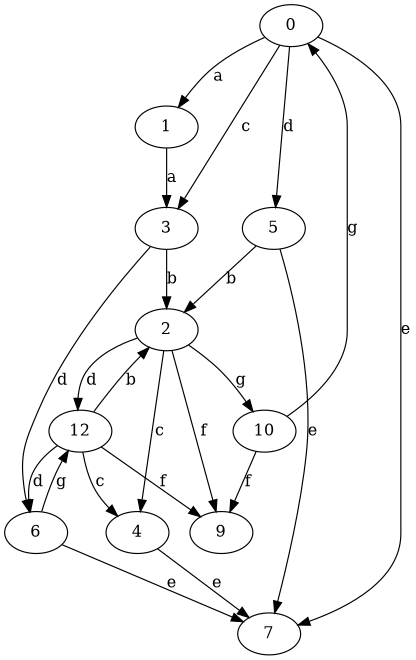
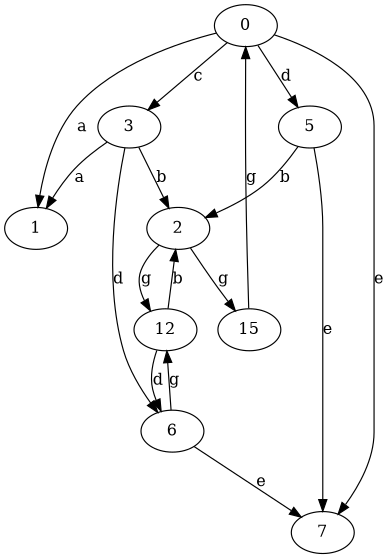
edge "1" -> "3": reversed
edge "2" -> "12": label "d" -> "g"
node "10": label "10" -> "15"
node "4": removed
node "9": removed
